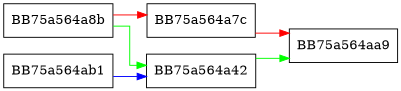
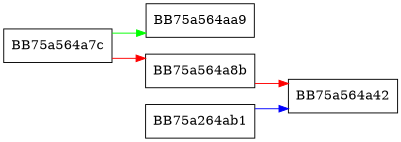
edge "BB75a564a8b" -> "BB75a564a7c": reversed
edge "BB75a564a7c" -> "BB75a564aa9": color red -> green
edge "BB75a564a8b" -> "BB75a564a42": color green -> red
edge "BB75a564a42" -> "BB75a564aa9": removed
node "BB75a564ab1": label "BB75a564ab1" -> "BB75a264ab1"
